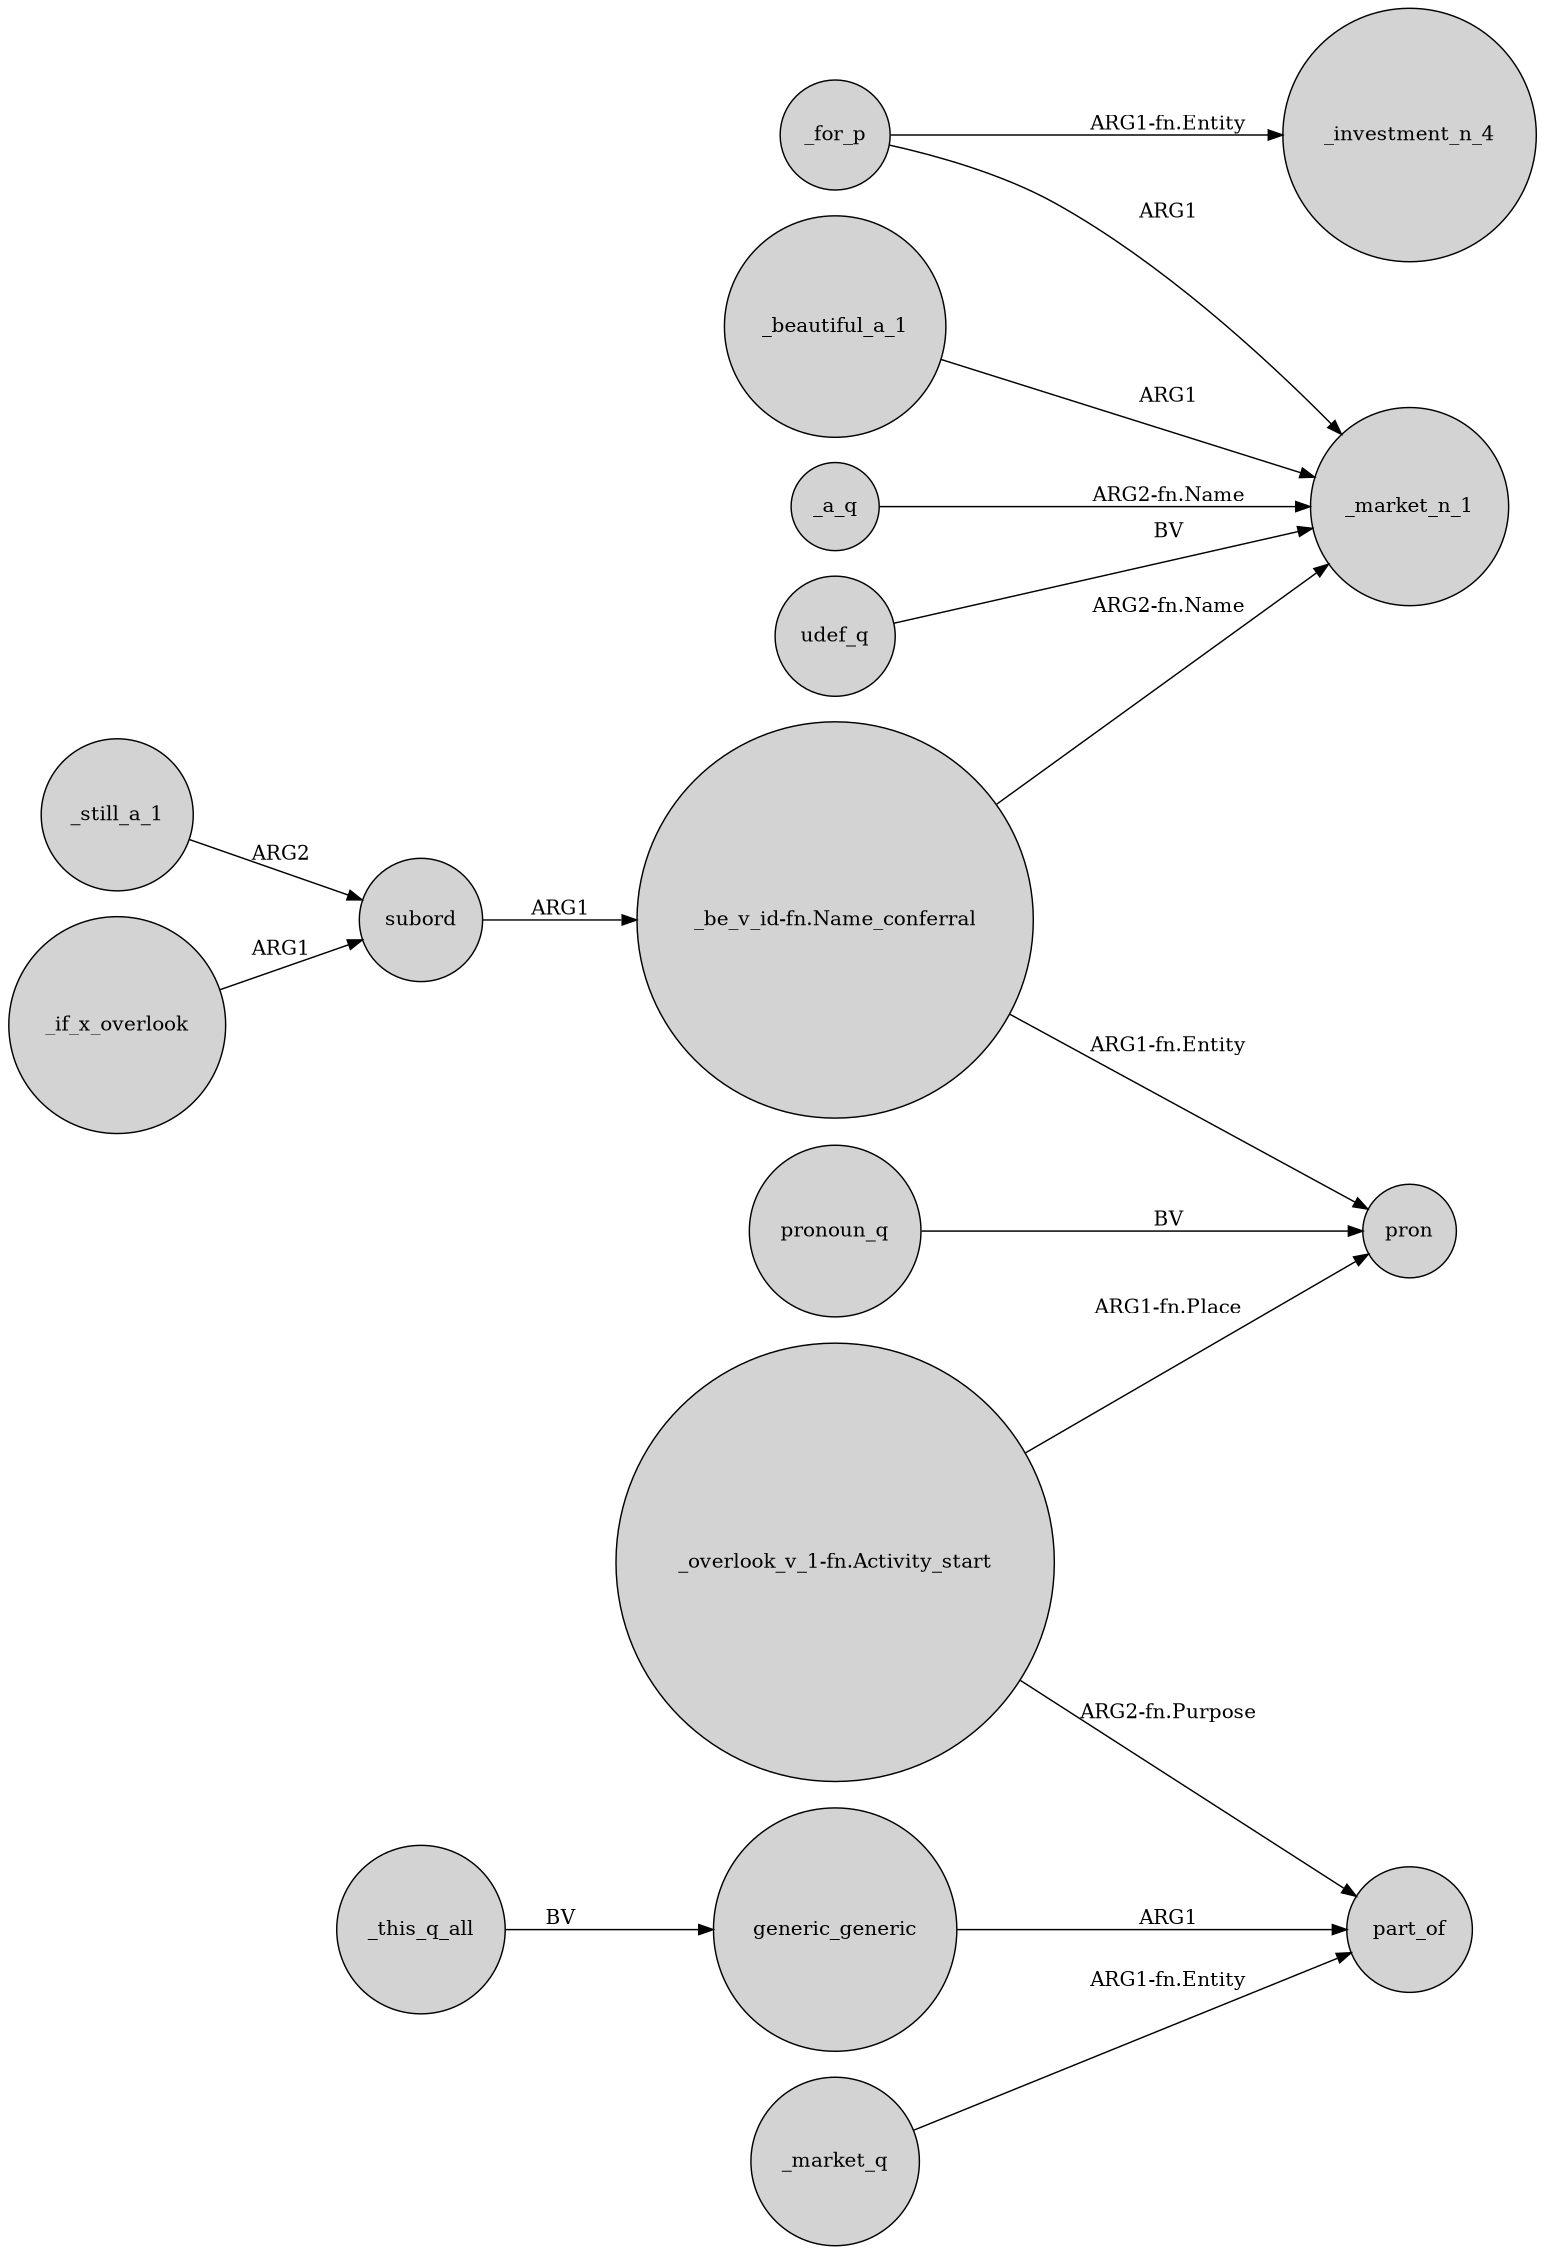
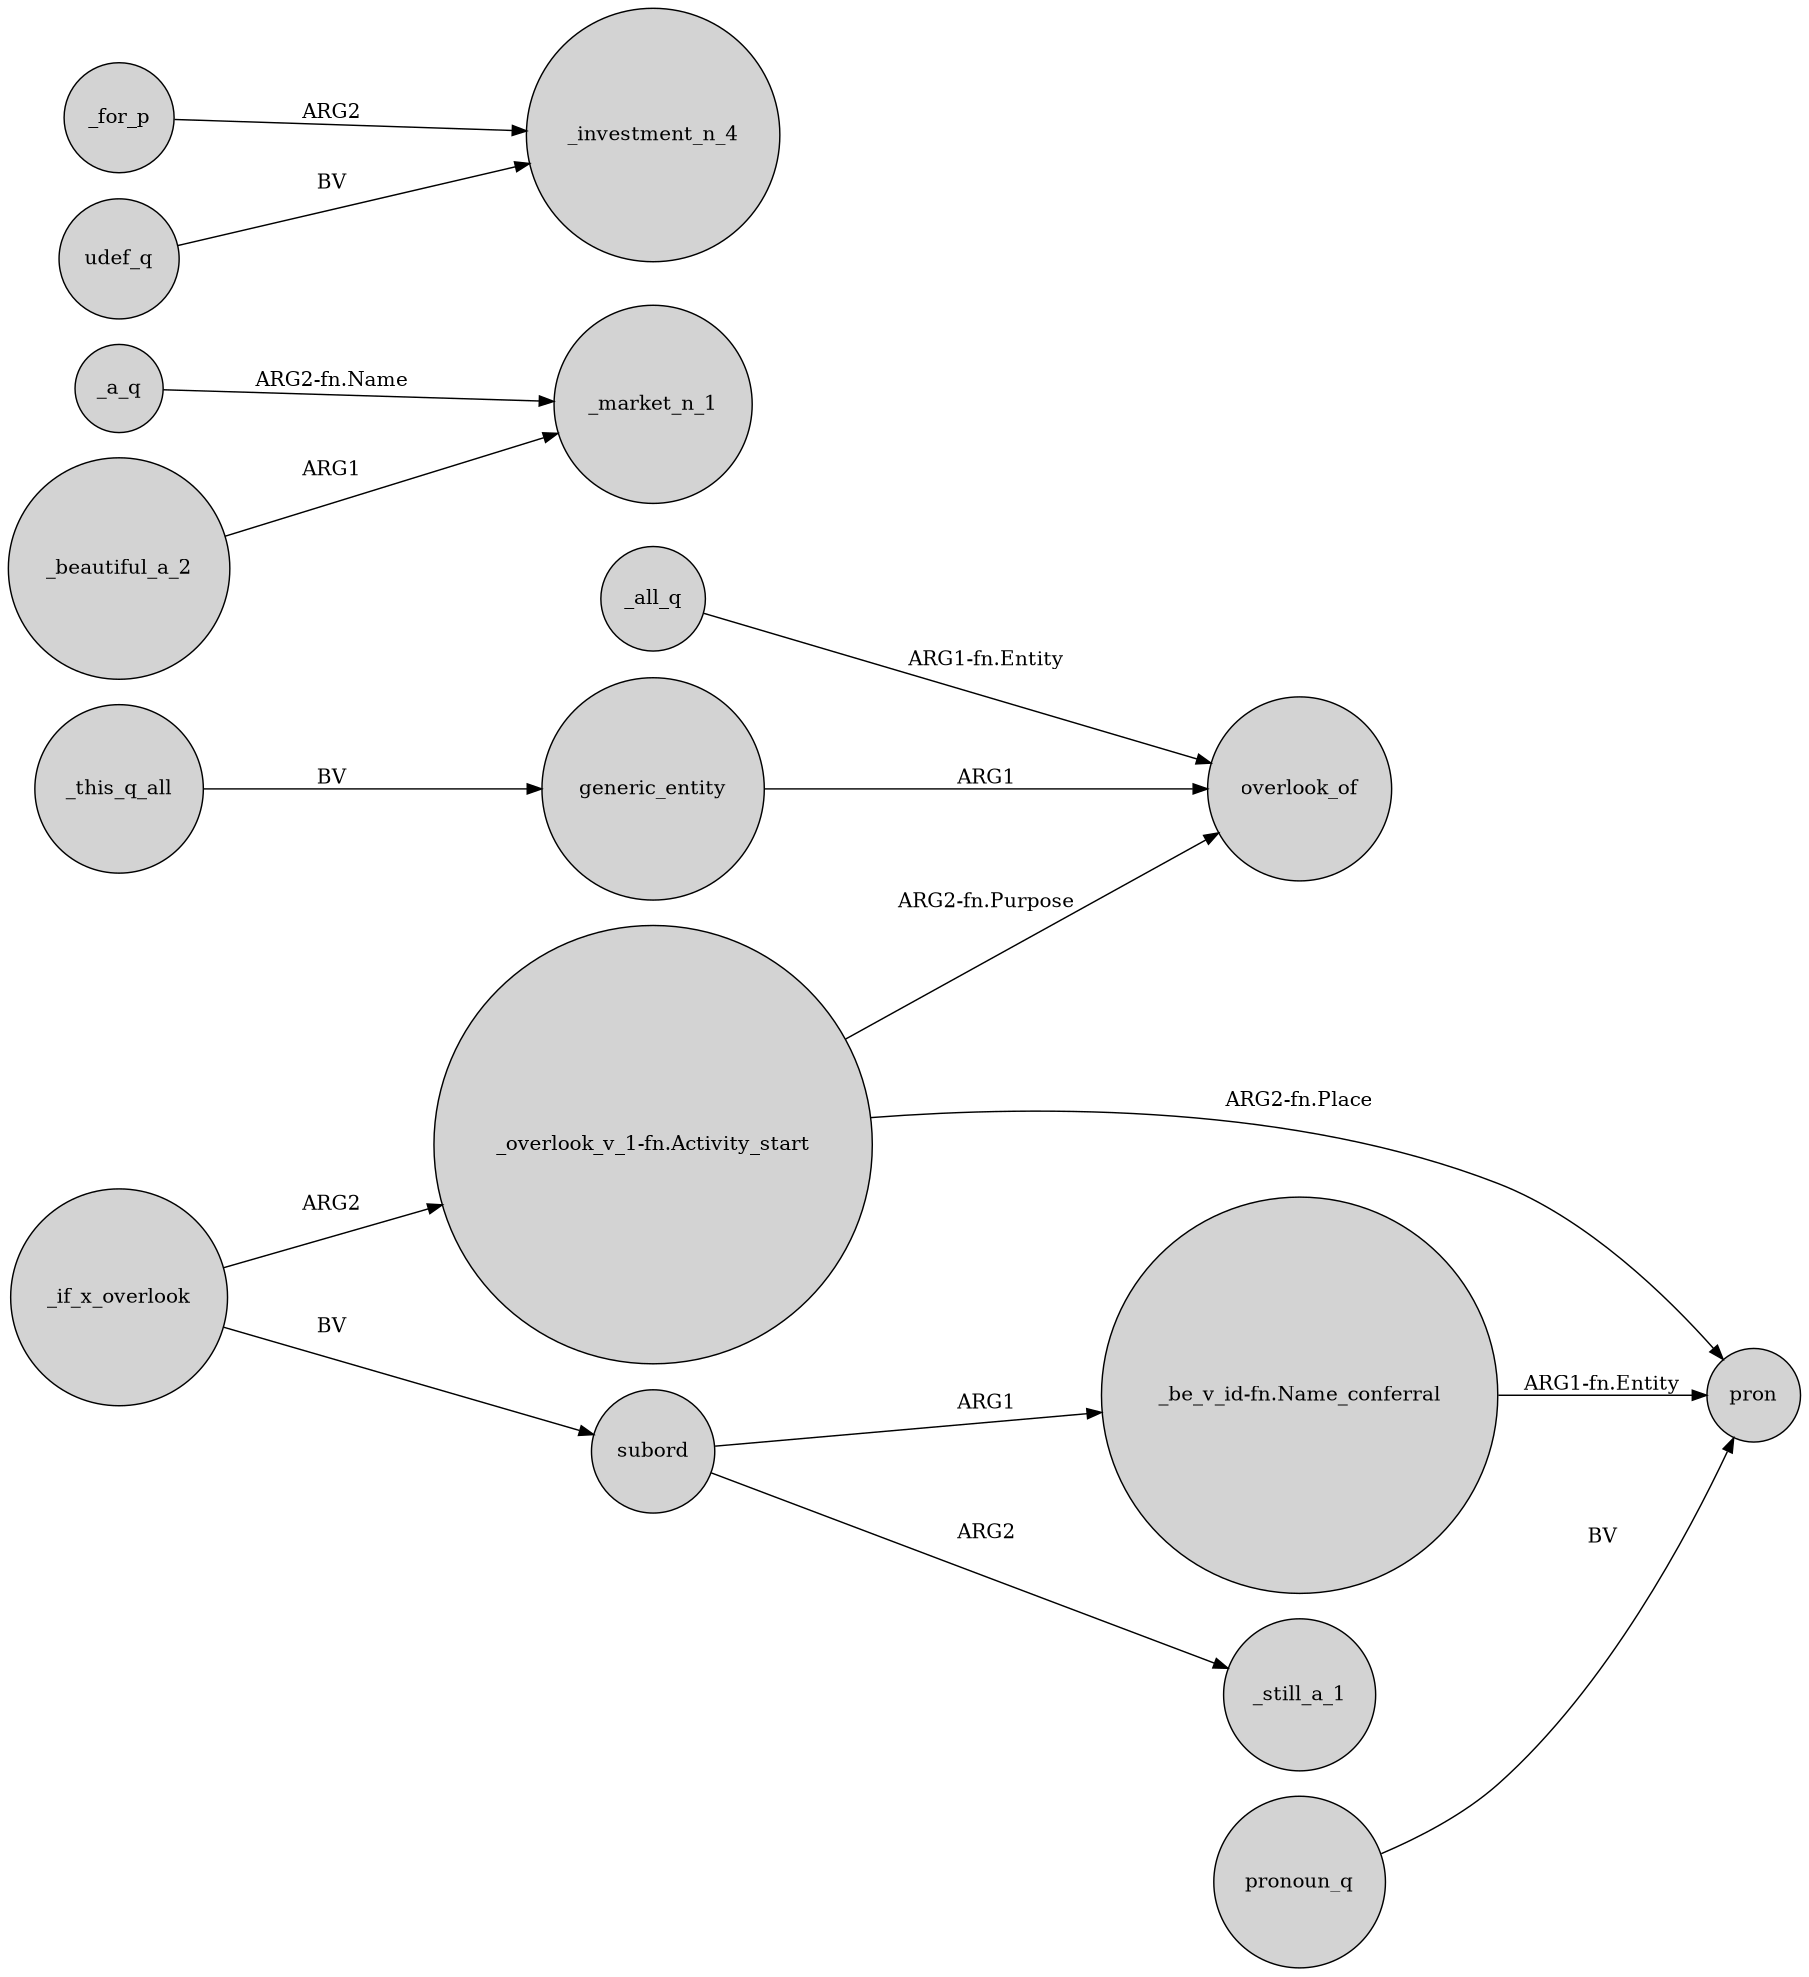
edge "_for_p" -> "_investment_n_4": label "ARG1-fn.Entity" -> "ARG2"
edge "_for_p" -> "_market_n_1": removed, label "ARG1"
node "_beautiful_a_1": label "_beautiful_a_1" -> "_beautiful_a_2"
edge "udef_q" -> "_market_n_1": now "udef_q" -> "_investment_n_4"
edge "_be_v_id-fn.Name_conferral" -> "_market_n_1": removed, label "ARG2-fn.Name"
edge "_still_a_1" -> "subord": reversed
edge "_if_x_overlook" -> "subord": label "ARG1" -> "BV"
edge "_if_x_overlook" -> "_overlook_v_1-fn.Activity_start": added, label "ARG2"
edge "_overlook_v_1-fn.Activity_start" -> "pron": label "ARG1-fn.Place" -> "ARG2-fn.Place"
node "generic_generic": label "generic_generic" -> "generic_entity"
node "part_of": label "part_of" -> "overlook_of"
node "_market_q": label "_market_q" -> "_all_q"
